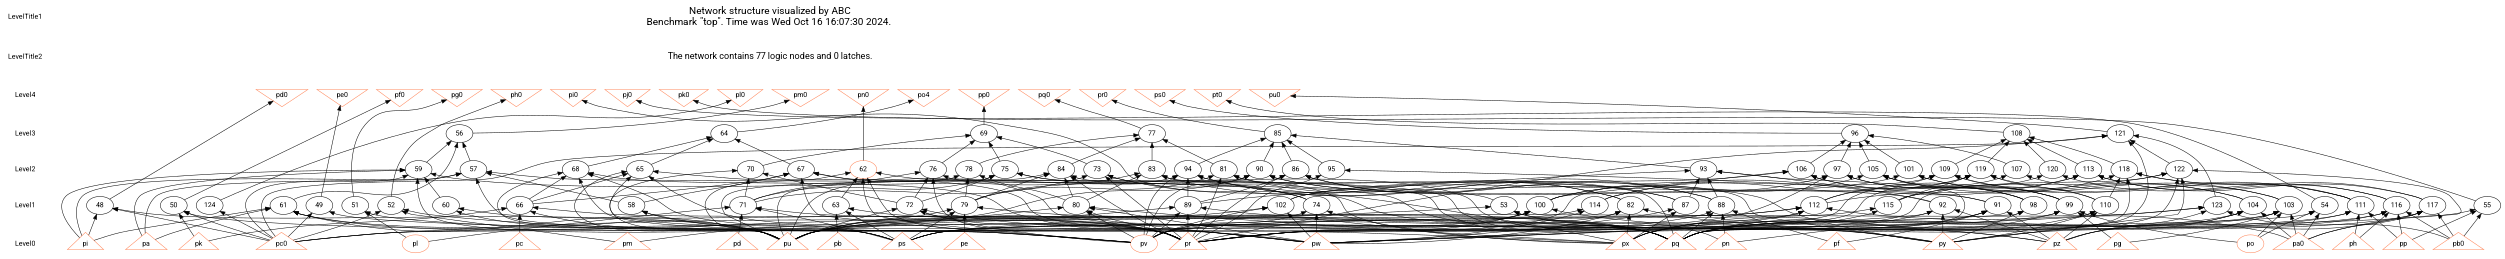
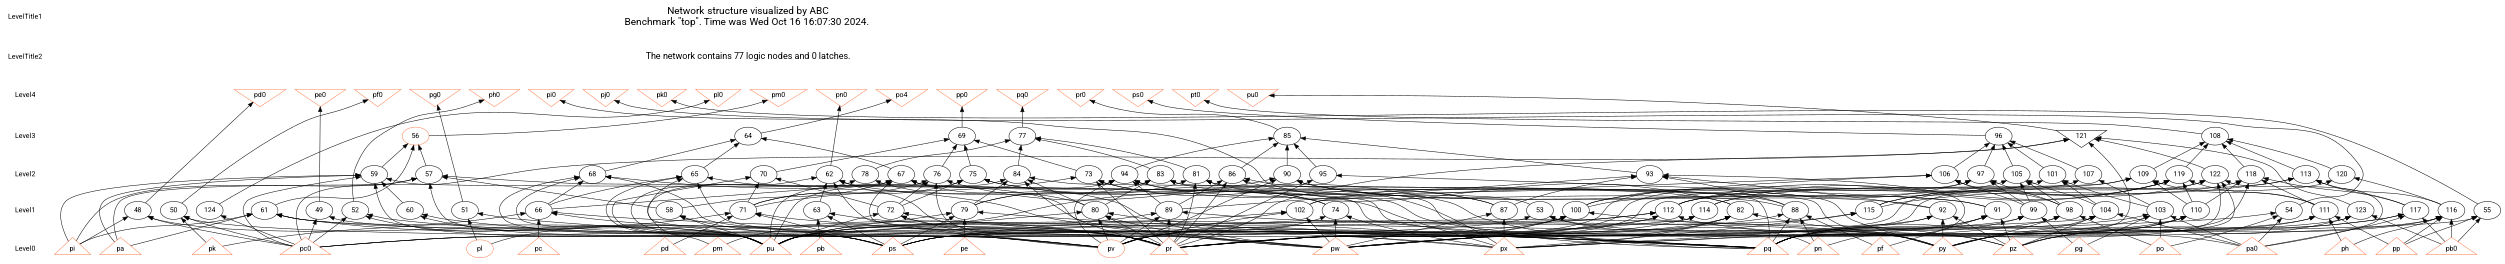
node "56": color black -> coral
node "121": shape ellipse -> invtriangle
node "62": color coral -> black
edge "79" -> "78": removed
edge "pu" -> "123": removed
edge "po" -> "99": now "po" -> "98"
node "po": shape ellipse -> triangle
